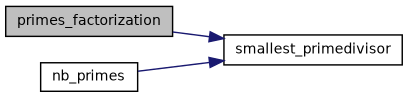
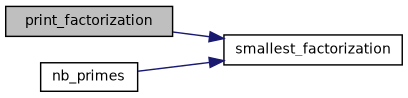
node "primes_factorization": label "primes_factorization" -> "print_factorization"
node "smallest_primedivisor": label "smallest_primedivisor" -> "smallest_factorization"
